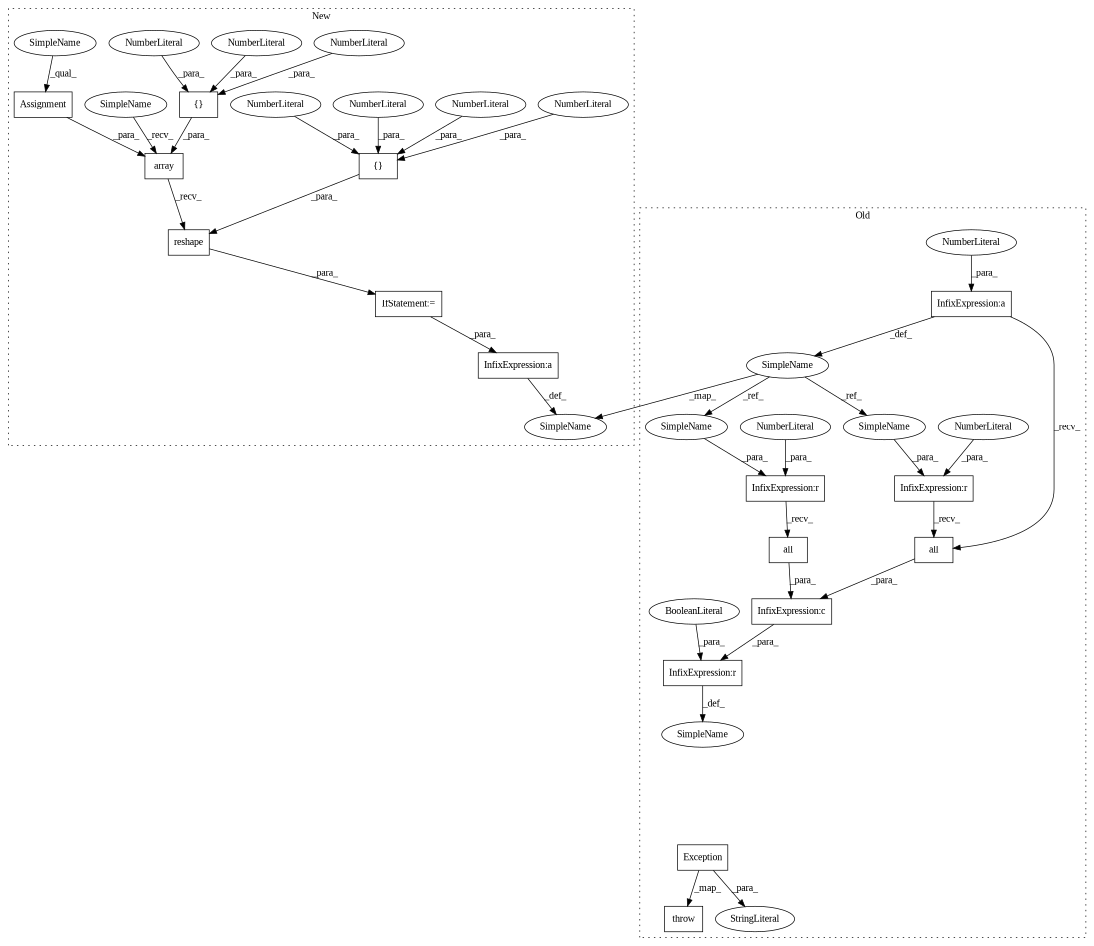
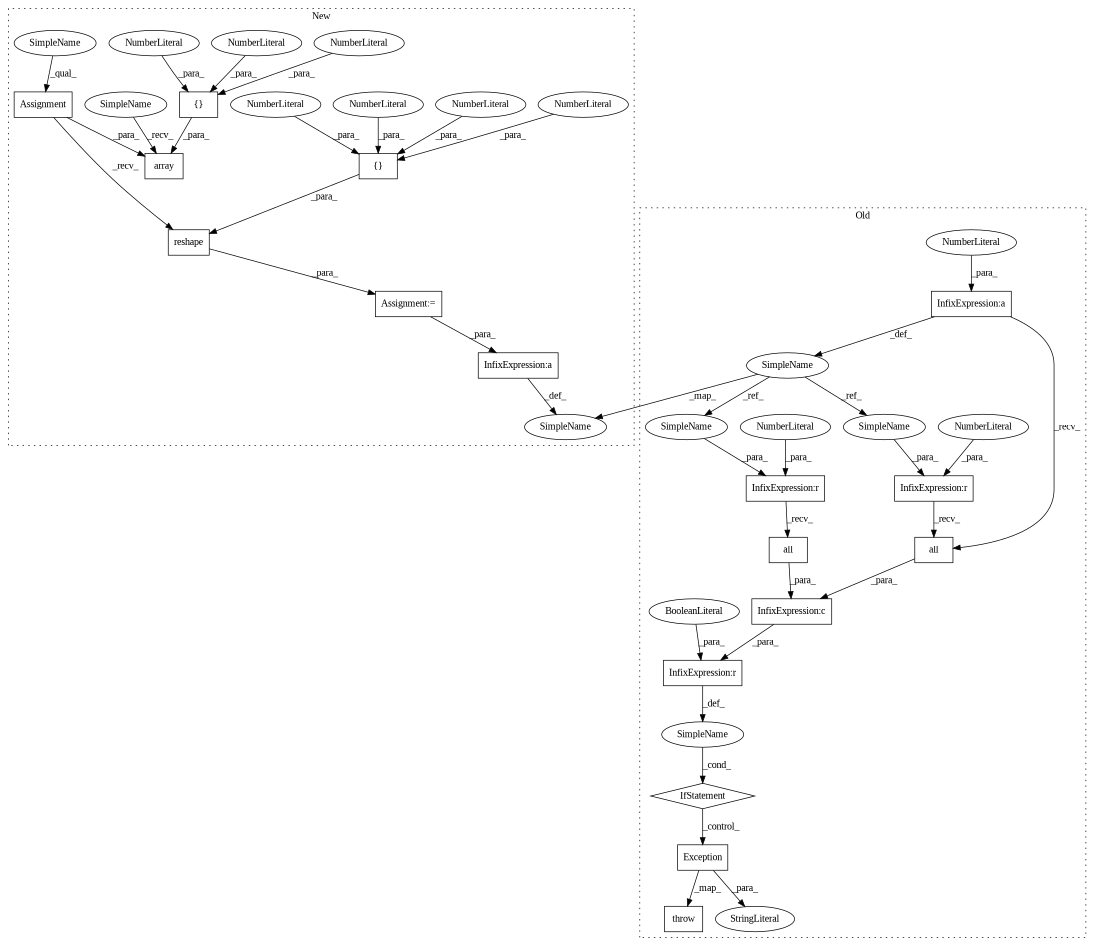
edge "array" -> "reshape": now "Assignment" -> "reshape"
node "IfStatement:=": label "IfStatement:=" -> "Assignment:="
node "IfStatement": added
